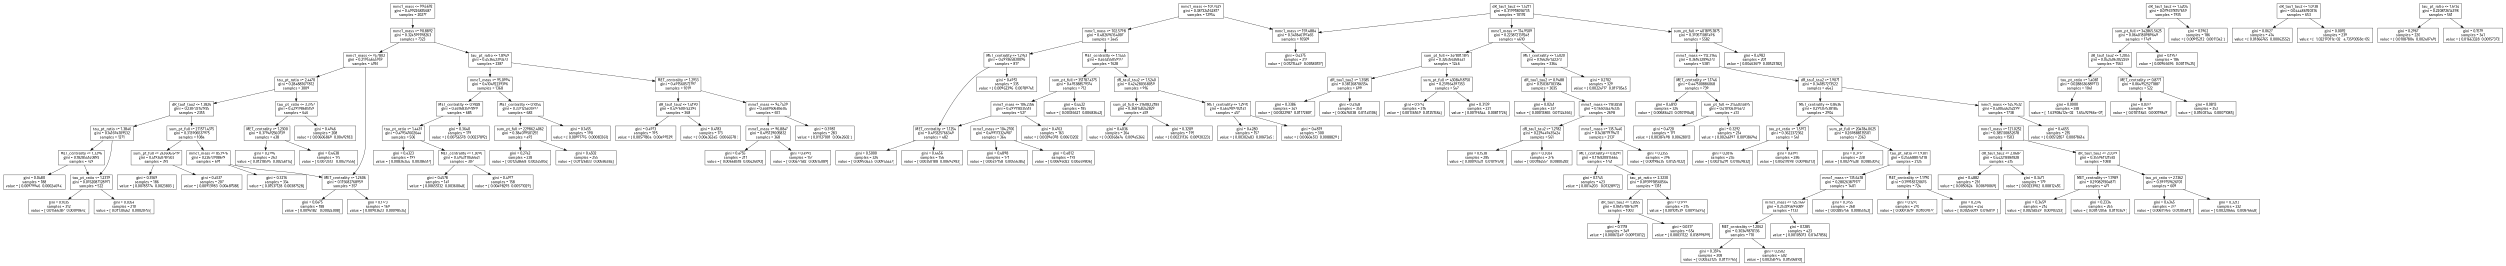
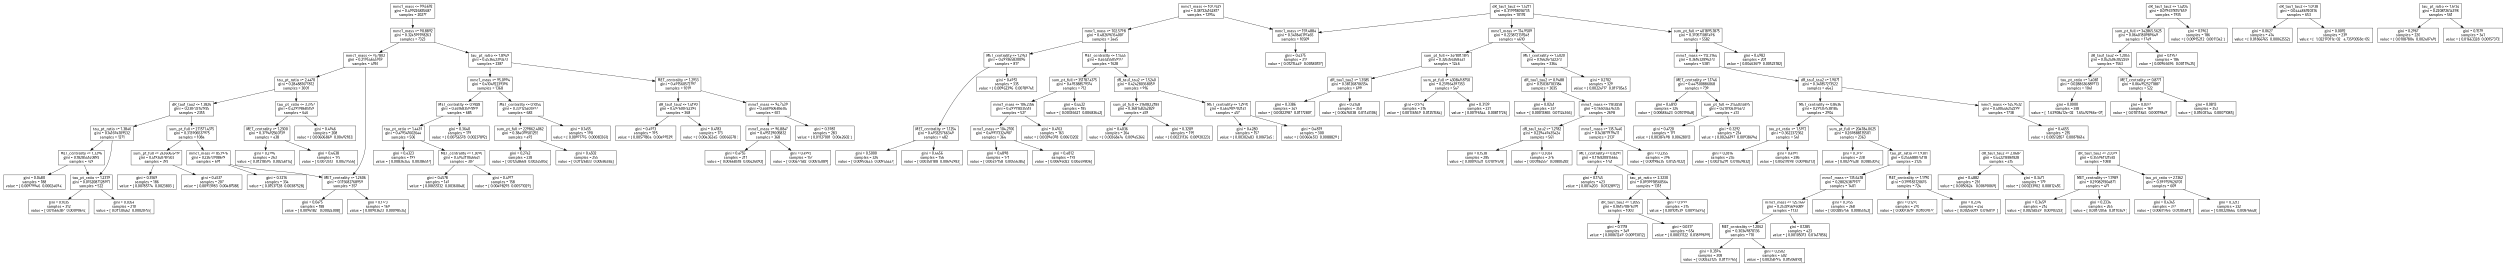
edge "mmc1_mass <= 112.3164 gini = 0.361632896273 samples = 5381" -> "MET_centrality <= 1.1746 gini = 0.447500886068 samples = 739": removed
node "tau_pt_ratio <= 2.4470 gini = 0.284881677812 samples = 3009": label "tau_pt_ratio <= 2.4470 gini = 0.284881677812 samples = 3009" -> "tau_pt_ratio <= 2.4470 gini = 0.284881677812 samples = 3001"
edge "mmc1_mass <= 106.2356 gini = 0.499118335518 samples = 527" -> "MET_centrality <= 1.1254 gini = 0.493325766349 samples = 482": now "mmc1_mass <= 106.2356 gini = 0.499118335518 samples = 527" -> "mmc1_mass <= 104.2700 gini = 0.499173324907 samples = 364"
node "mmc1_mass <= 121.0252 gini = 0.385100652678 samples = 1503": removed
